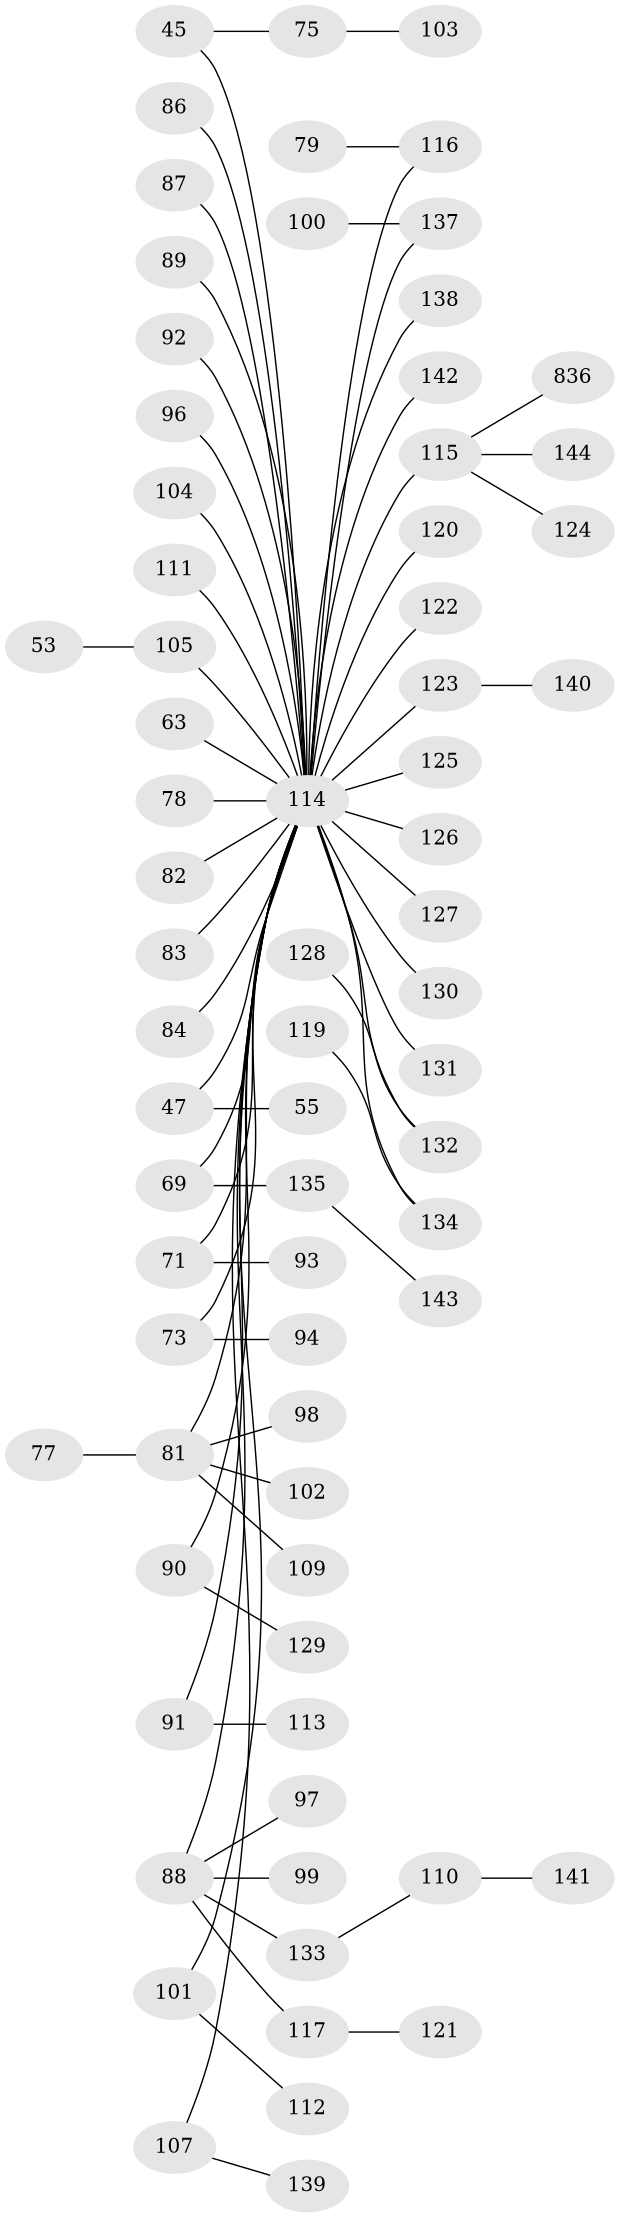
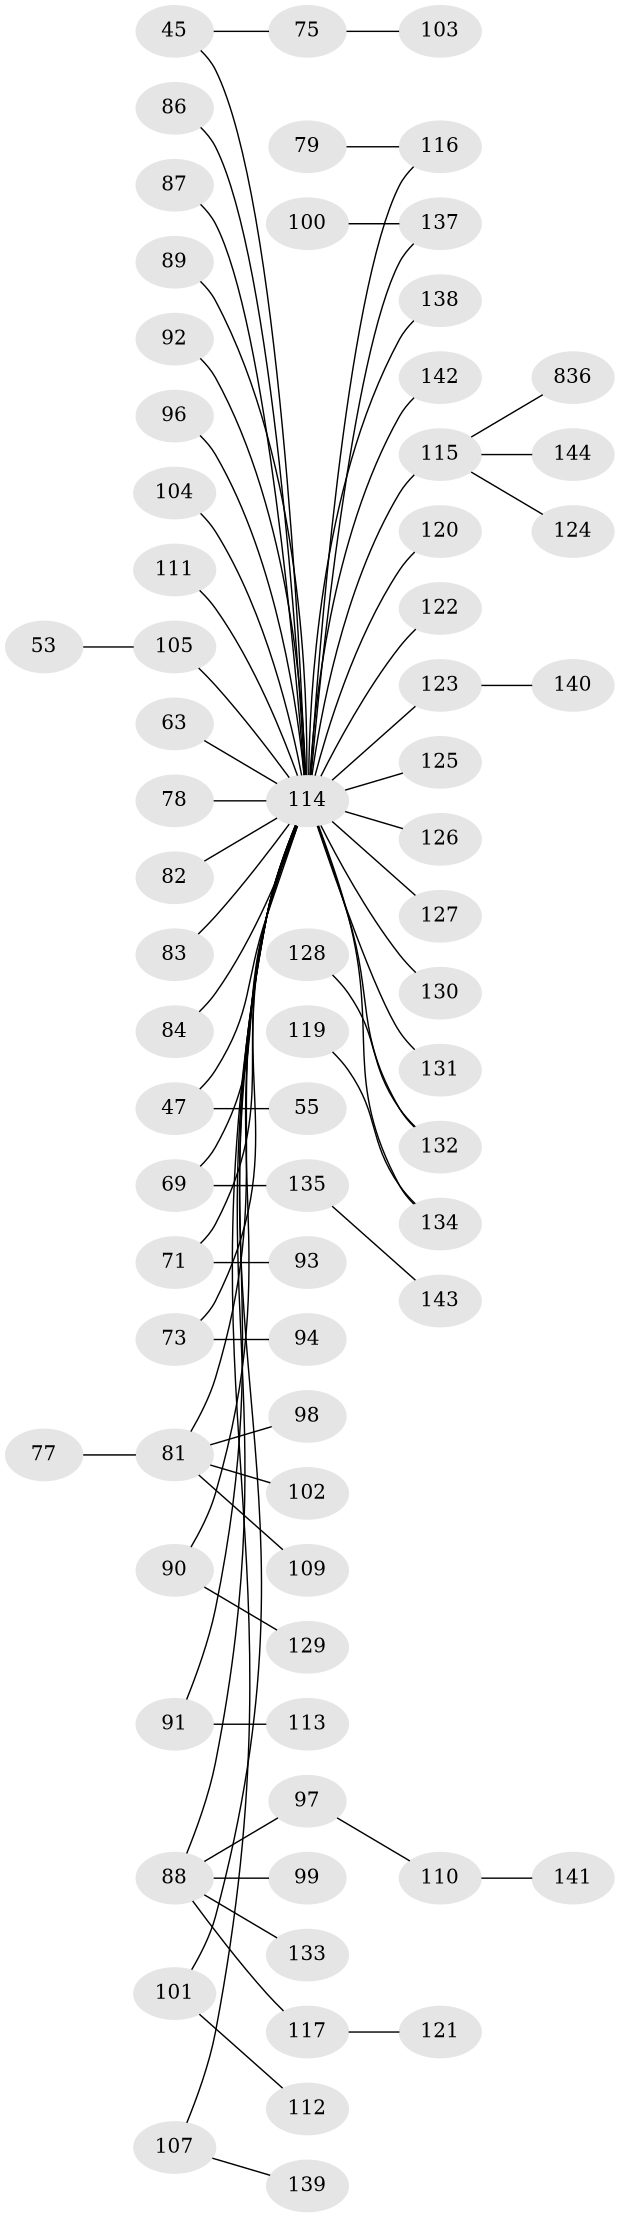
edge "110" -- "133": now "110" -- "97"
